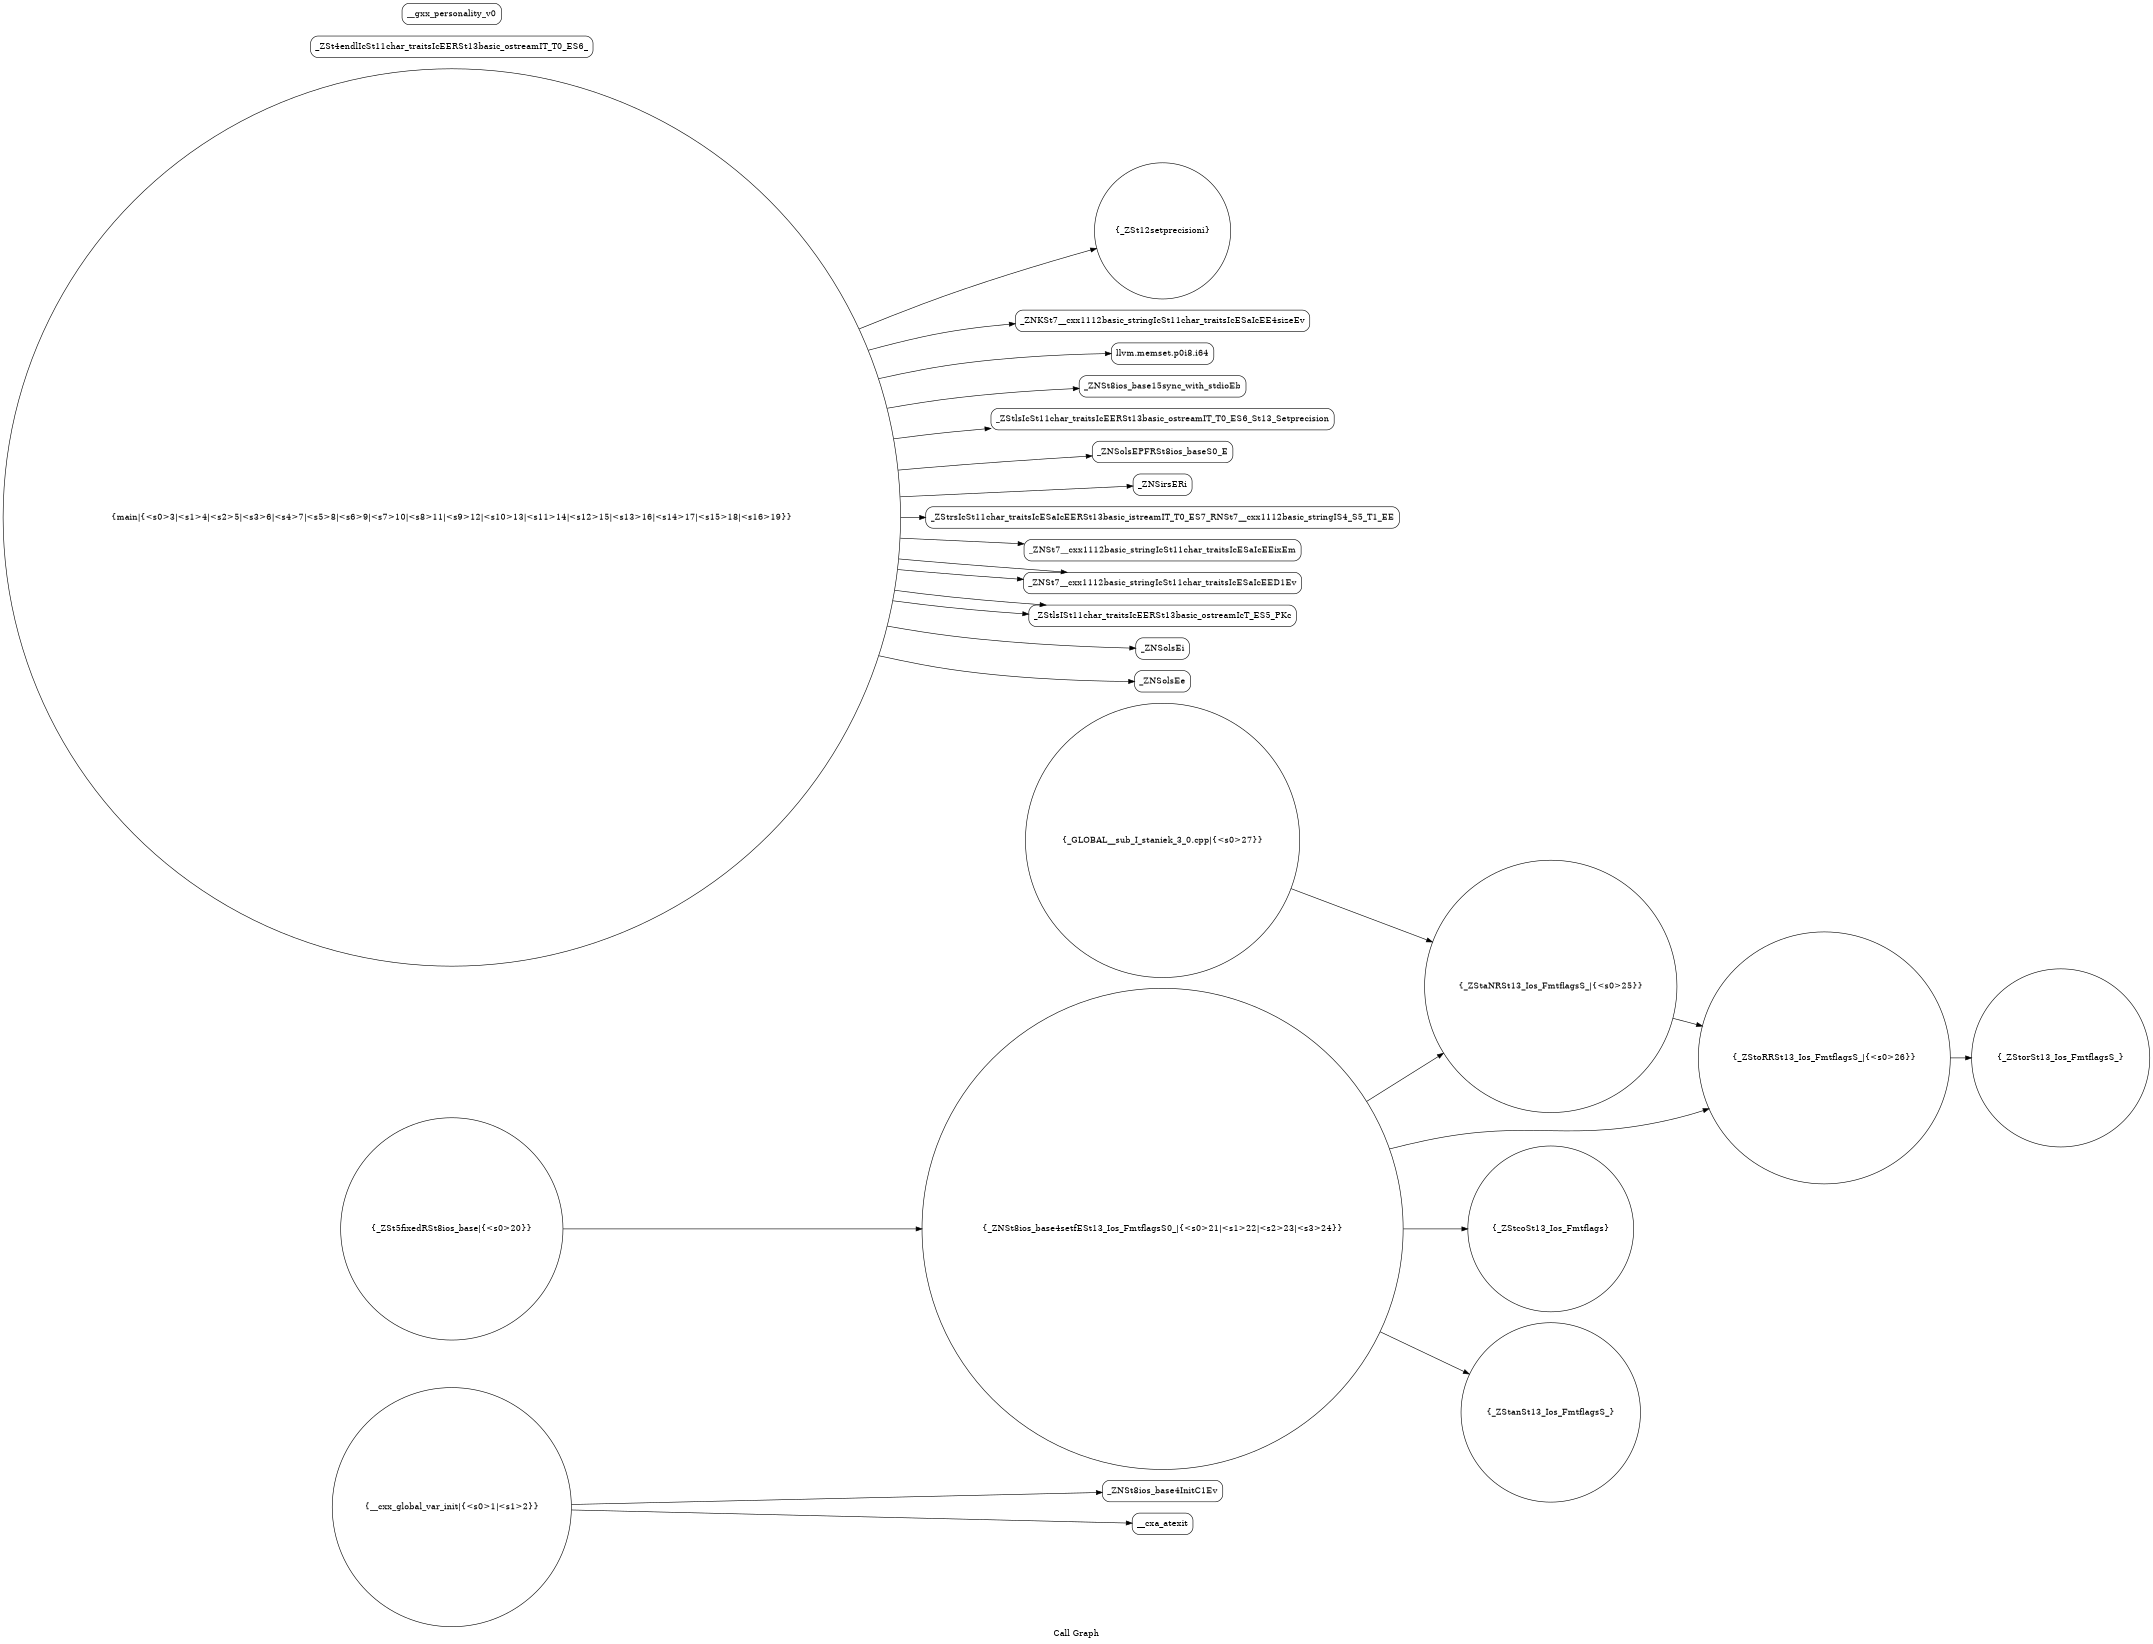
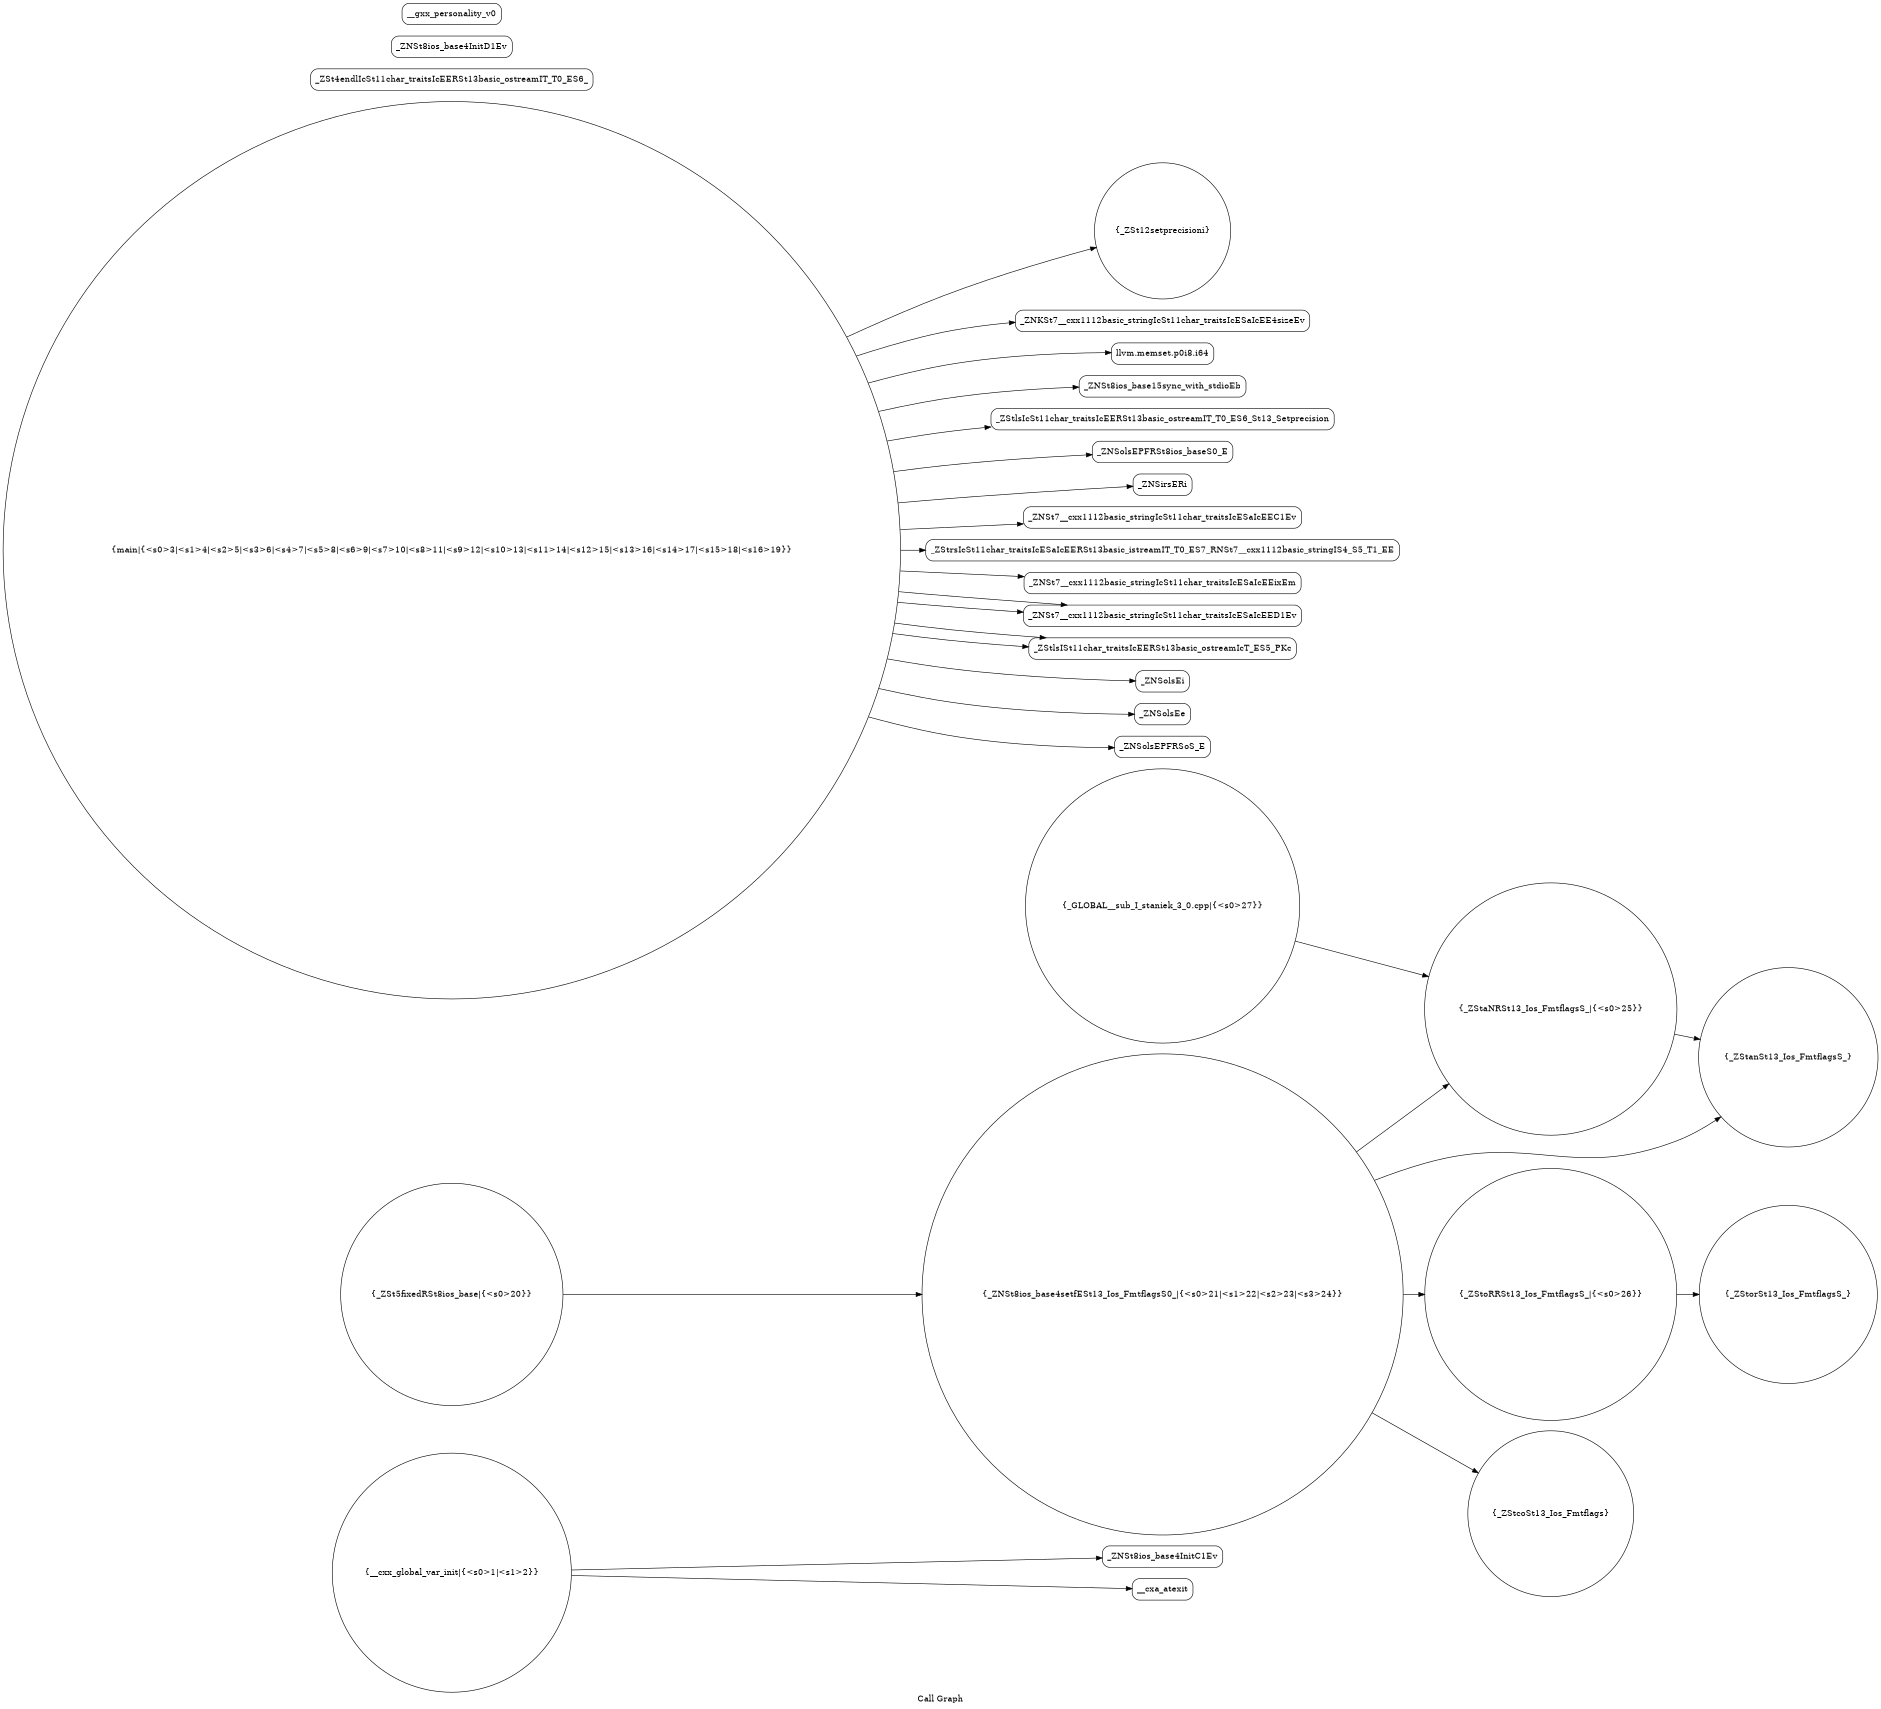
node "_ZNSt8ios_base4InitD1Ev": added
node "_ZNSt7__cxx1112basic_stringIcSt11char_traitsIcESaIcEEC1Ev": added
node "_ZNSolsEPFRSoS_E": added
edge "{_ZStaNRSt13_Ios_FmtflagsS_|{<s0>25}}" -> "{_ZStoRRSt13_Ios_FmtflagsS_|{<s0>26}}": now "{_ZStaNRSt13_Ios_FmtflagsS_|{<s0>25}}" -> "{_ZStanSt13_Ios_FmtflagsS_}"
